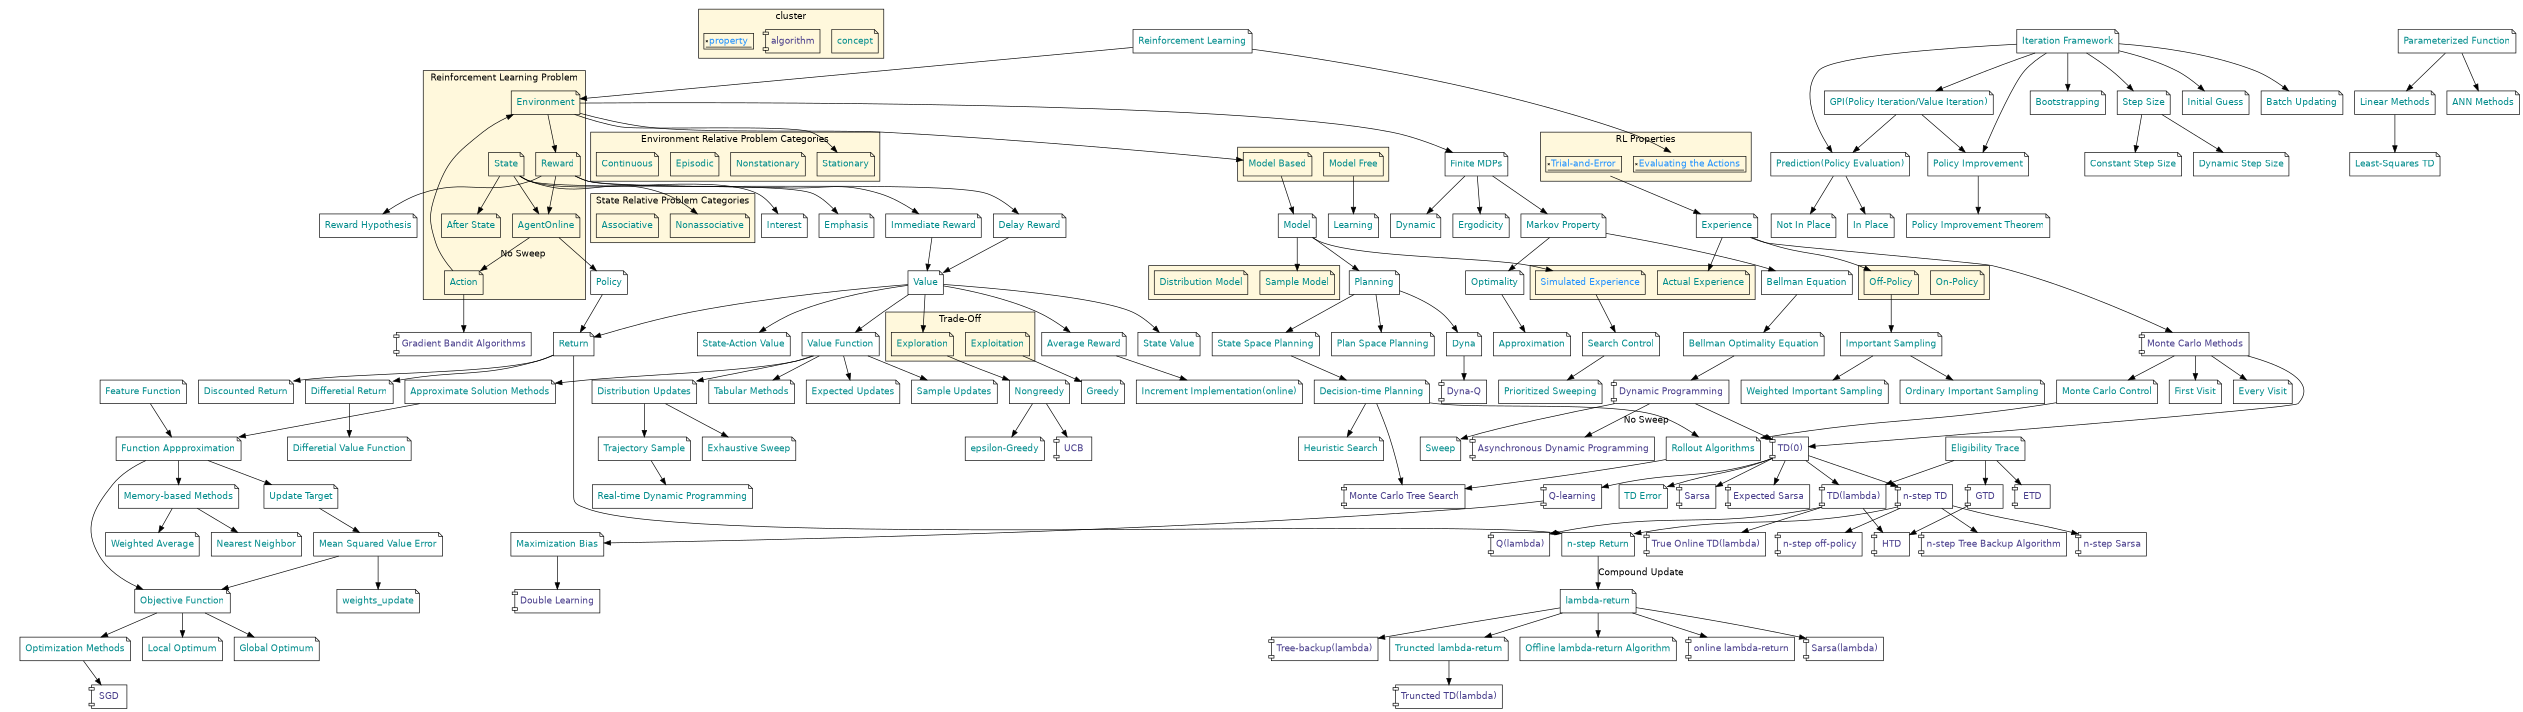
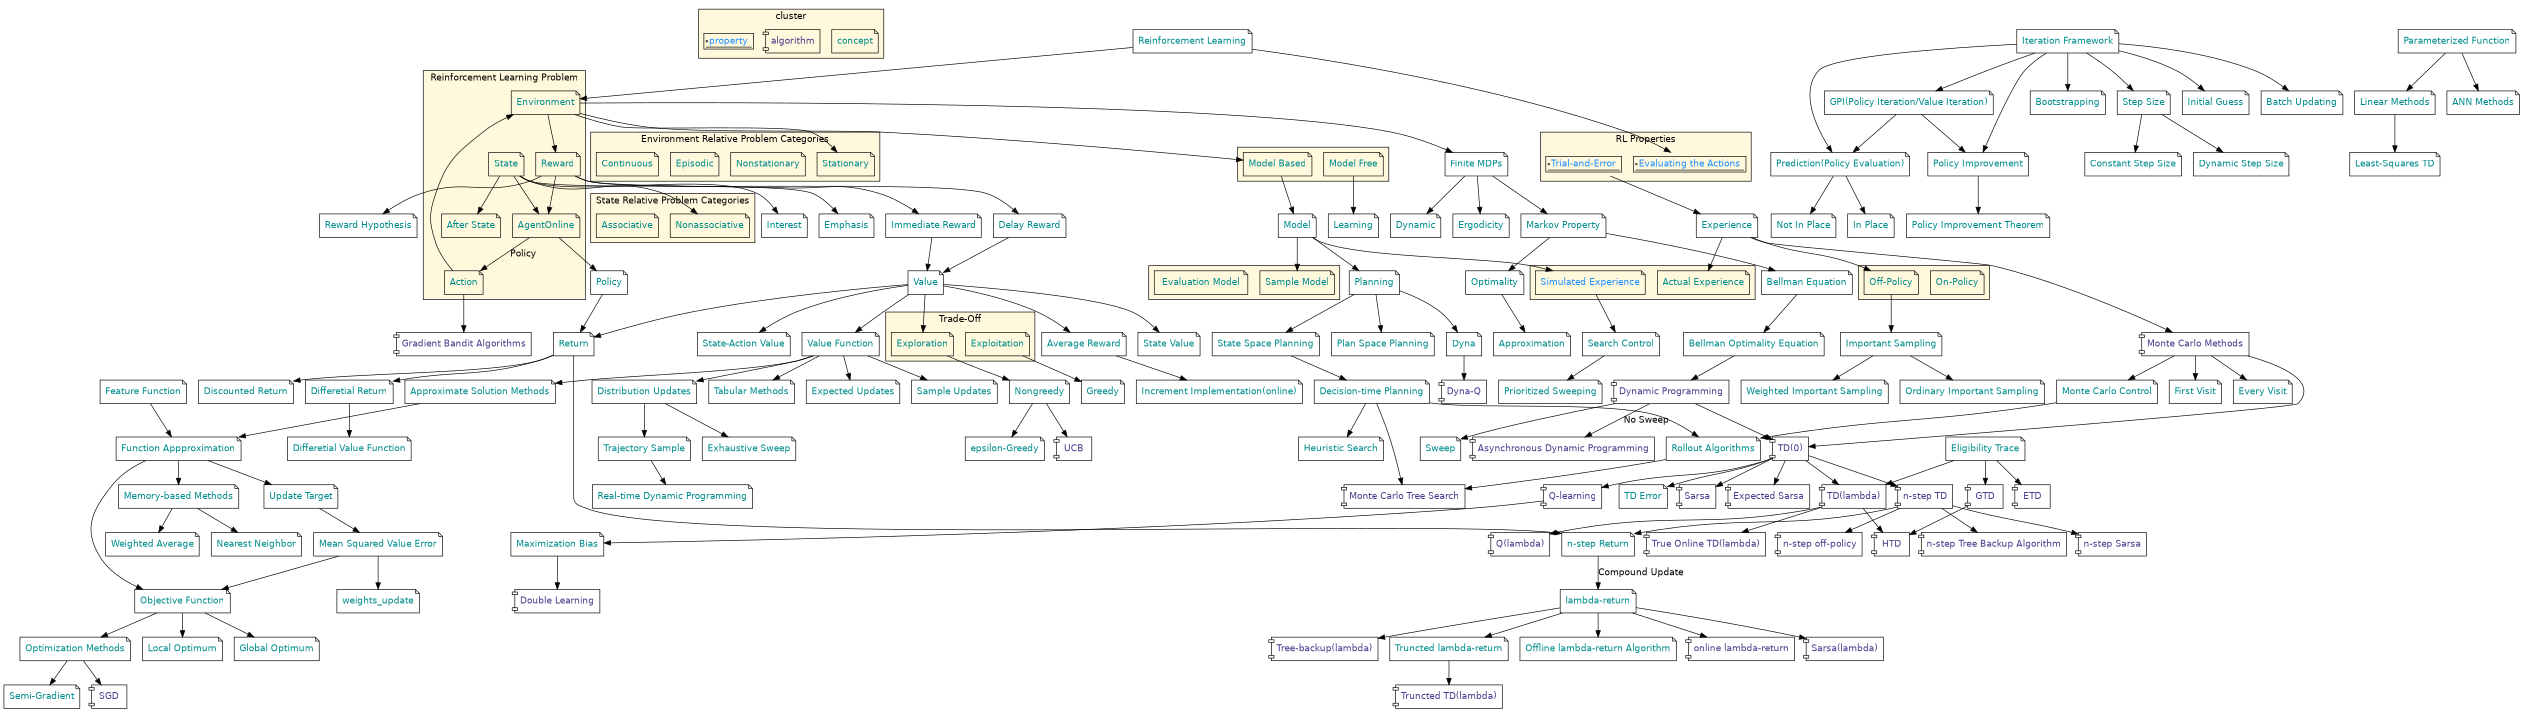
edge "AgentOnline" -> "Action": label "No Sweep" -> "Policy"
node "Distribution Model": label "Distribution Model" -> "Evaluation Model"
node "Semi-Gradient": added
